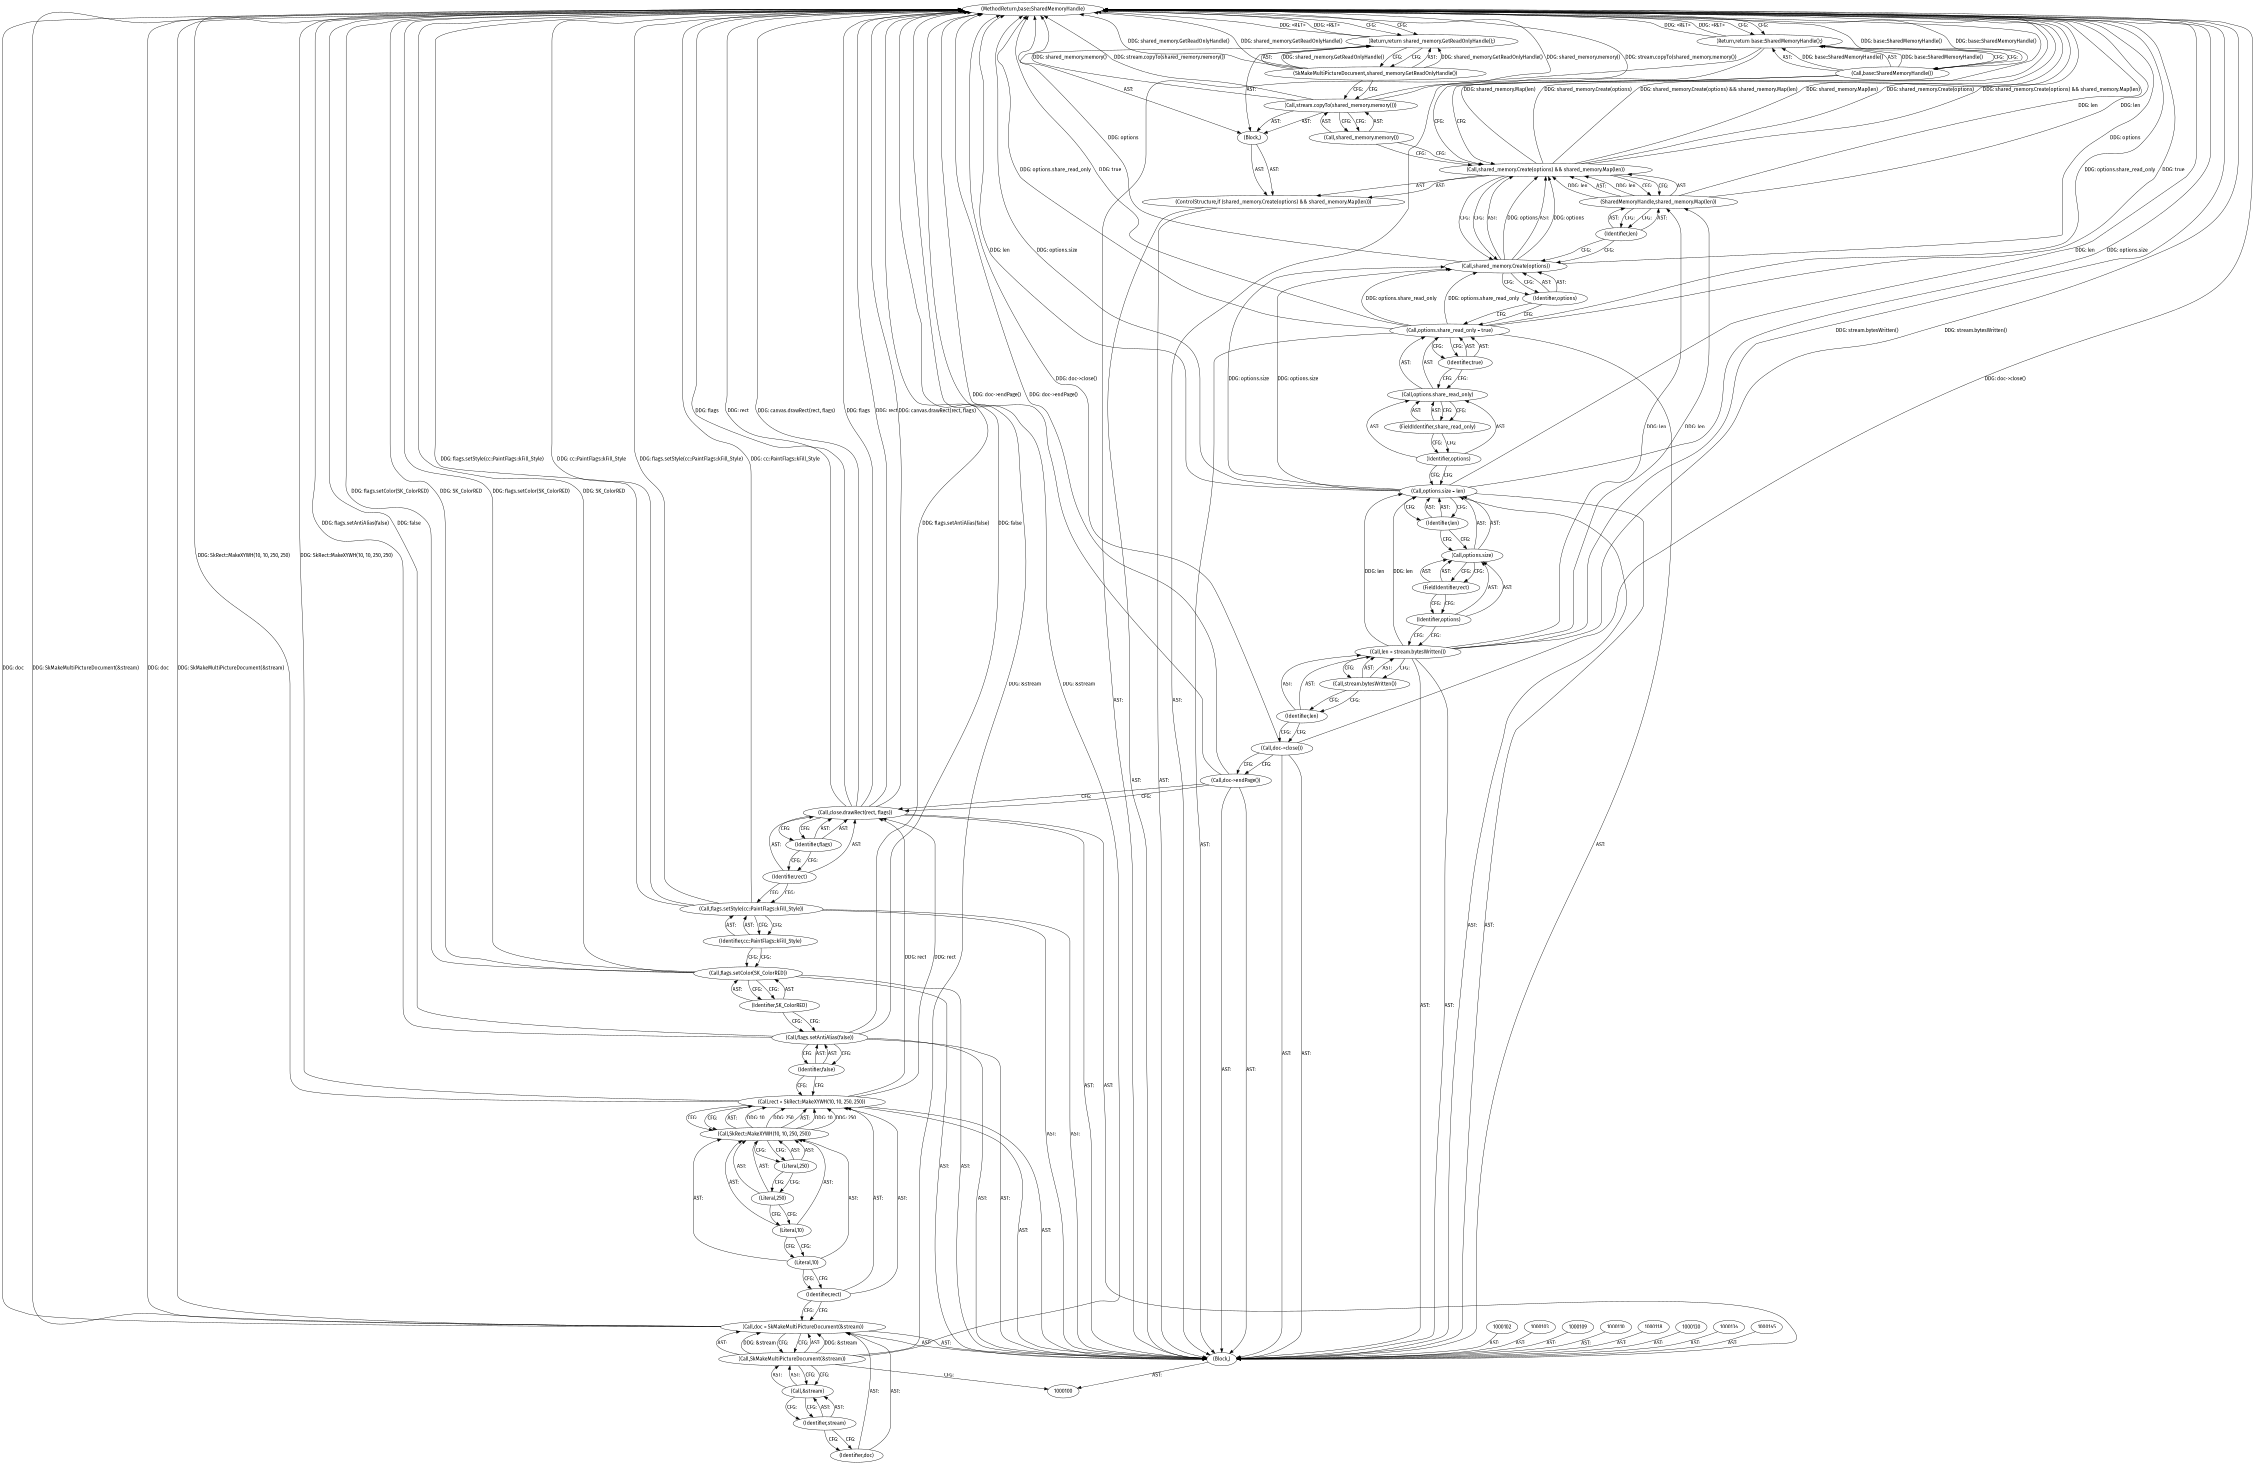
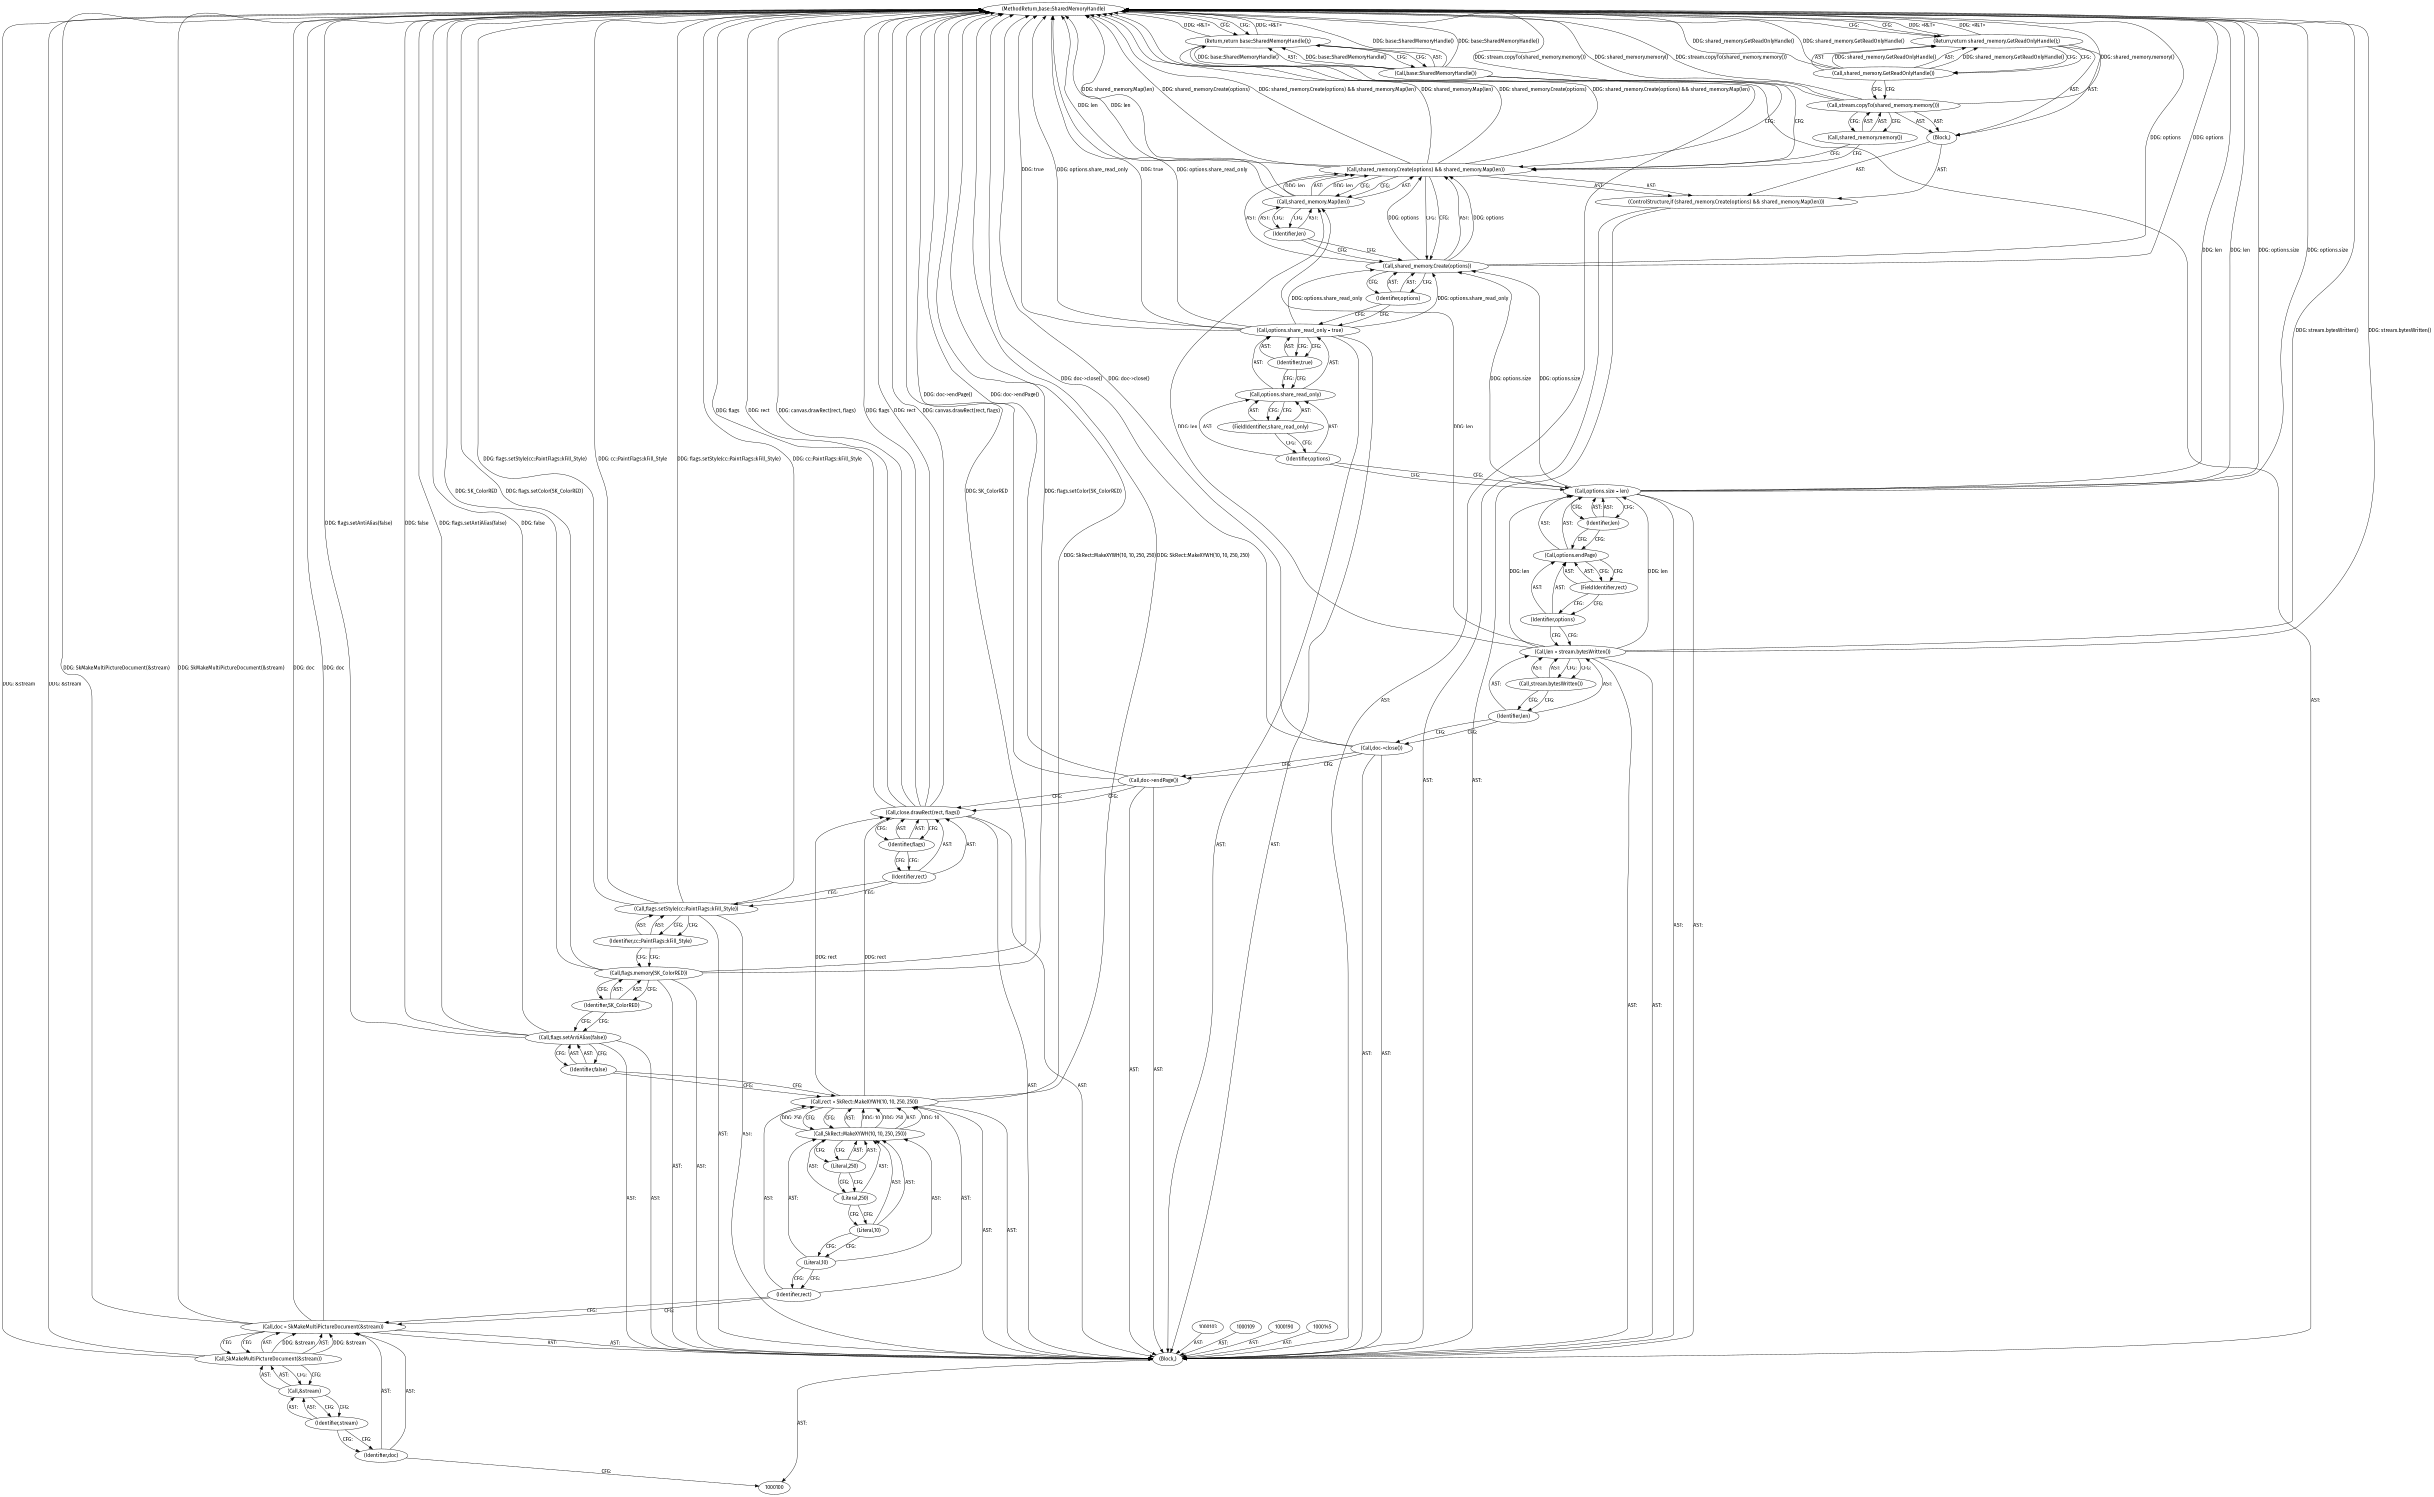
node "(SkMakeMultiPictureDocument,shared_memory.GetReadOnlyHandle())": label "(SkMakeMultiPictureDocument,shared_memory.GetReadOnlyHandle())" -> "(Call,shared_memory.GetReadOnlyHandle())"
node "(SharedMemoryHandle,shared_memory.Map(len))": label "(SharedMemoryHandle,shared_memory.Map(len))" -> "(Call,shared_memory.Map(len))"
node "(Call,options.size)": label "(Call,options.size)" -> "(Call,options.endPage)"
node "(Call,flags.setColor(SK_ColorRED))": label "(Call,flags.setColor(SK_ColorRED))" -> "(Call,flags.memory(SK_ColorRED))"
node "1000102": removed
node "1000110": label "1000110" -> "1000190"
node "1000118": removed
node "1000130": removed
node "1000134": removed
edge "(Call,SkMakeMultiPictureDocument(&stream))" -> "1000100": now "(Identifier,doc)" -> "1000100"
